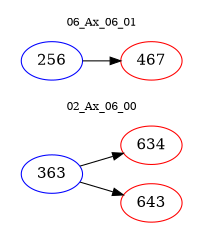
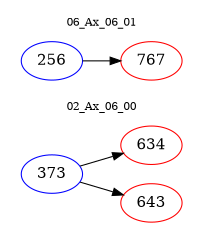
node "467": label "467" -> "767"
node "363": label "363" -> "373"
